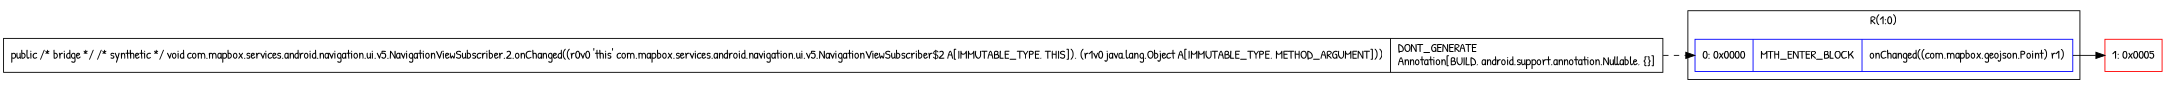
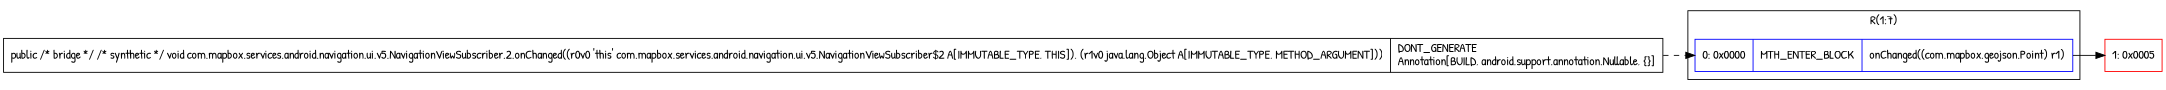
cluster "R(1:0)": label "R(1:0)" -> "R(1:7)"
